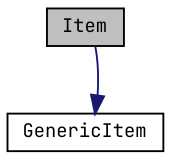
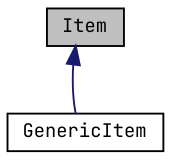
edge "Item" -> "GenericItem": reversed
